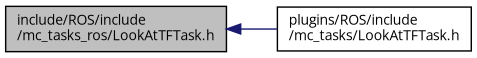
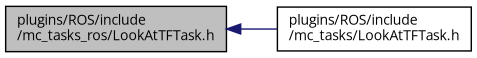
node "include/ROS/include /mc_tasks_ros/LookAtTFTask.h": label "include/ROS/include /mc_tasks_ros/LookAtTFTask.h" -> "plugins/ROS/include /mc_tasks_ros/LookAtTFTask.h"
